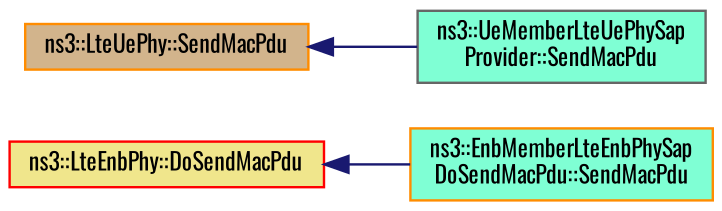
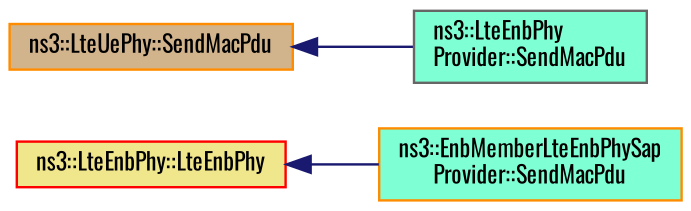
node "ns3::UeMemberLteUePhySap Provider::SendMacPdu": label "ns3::UeMemberLteUePhySap Provider::SendMacPdu" -> "ns3::LteEnbPhy Provider::SendMacPdu"
node "ns3::LteEnbPhy::DoSendMacPdu": label "ns3::LteEnbPhy::DoSendMacPdu" -> "ns3::LteEnbPhy::LteEnbPhy"
node "ns3::EnbMemberLteEnbPhySap DoSendMacPdu::SendMacPdu": label "ns3::EnbMemberLteEnbPhySap DoSendMacPdu::SendMacPdu" -> "ns3::EnbMemberLteEnbPhySap Provider::SendMacPdu"
